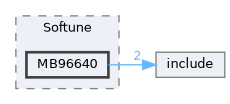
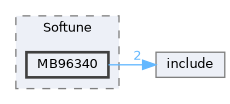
node "MB96640": label "MB96640" -> "MB96340"
